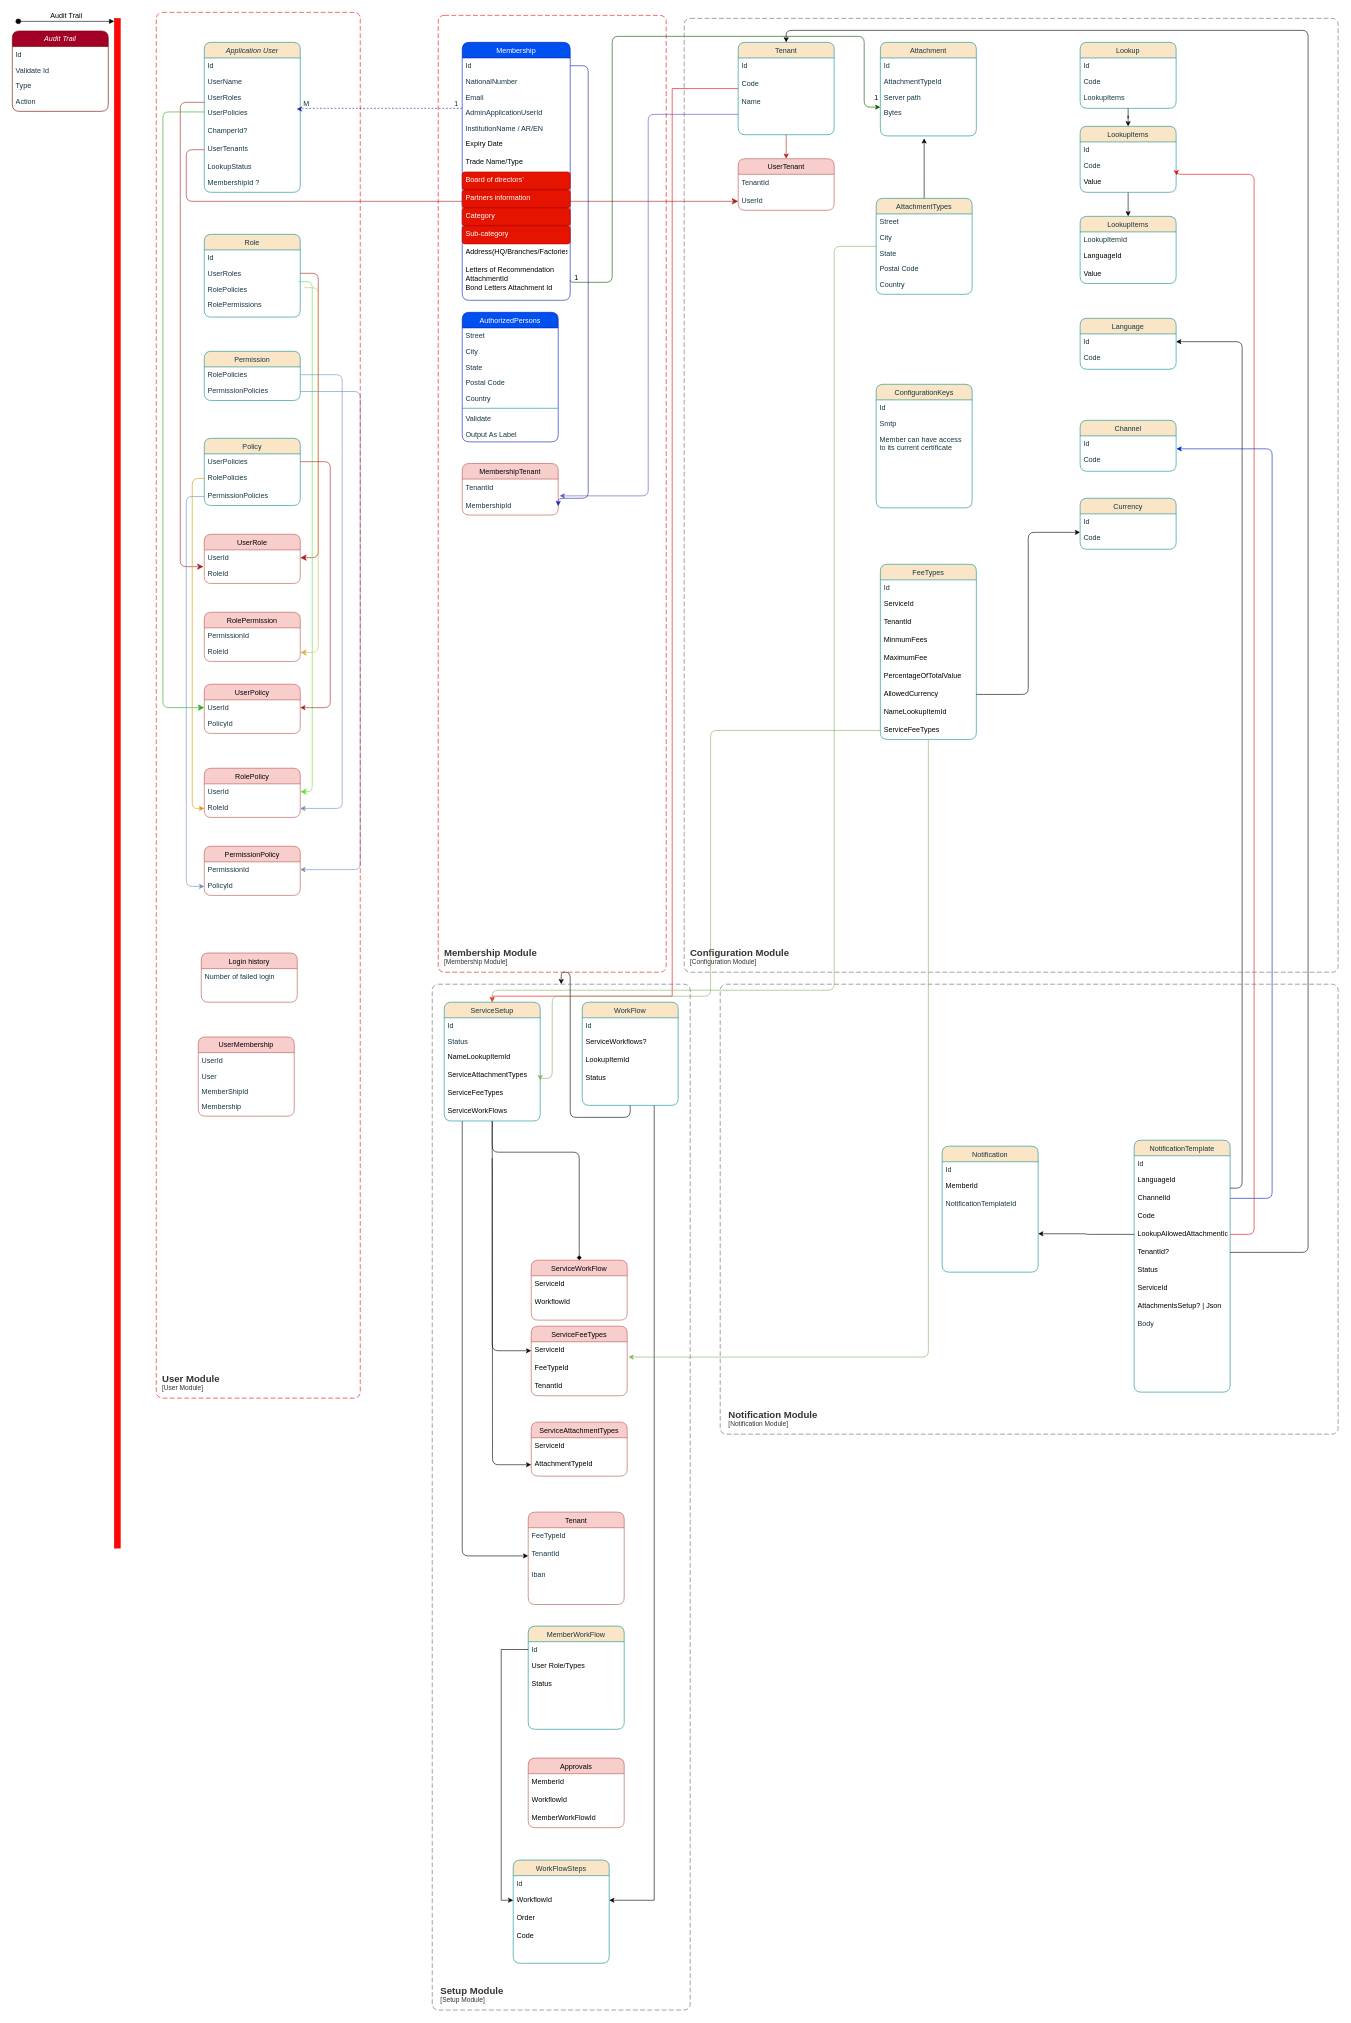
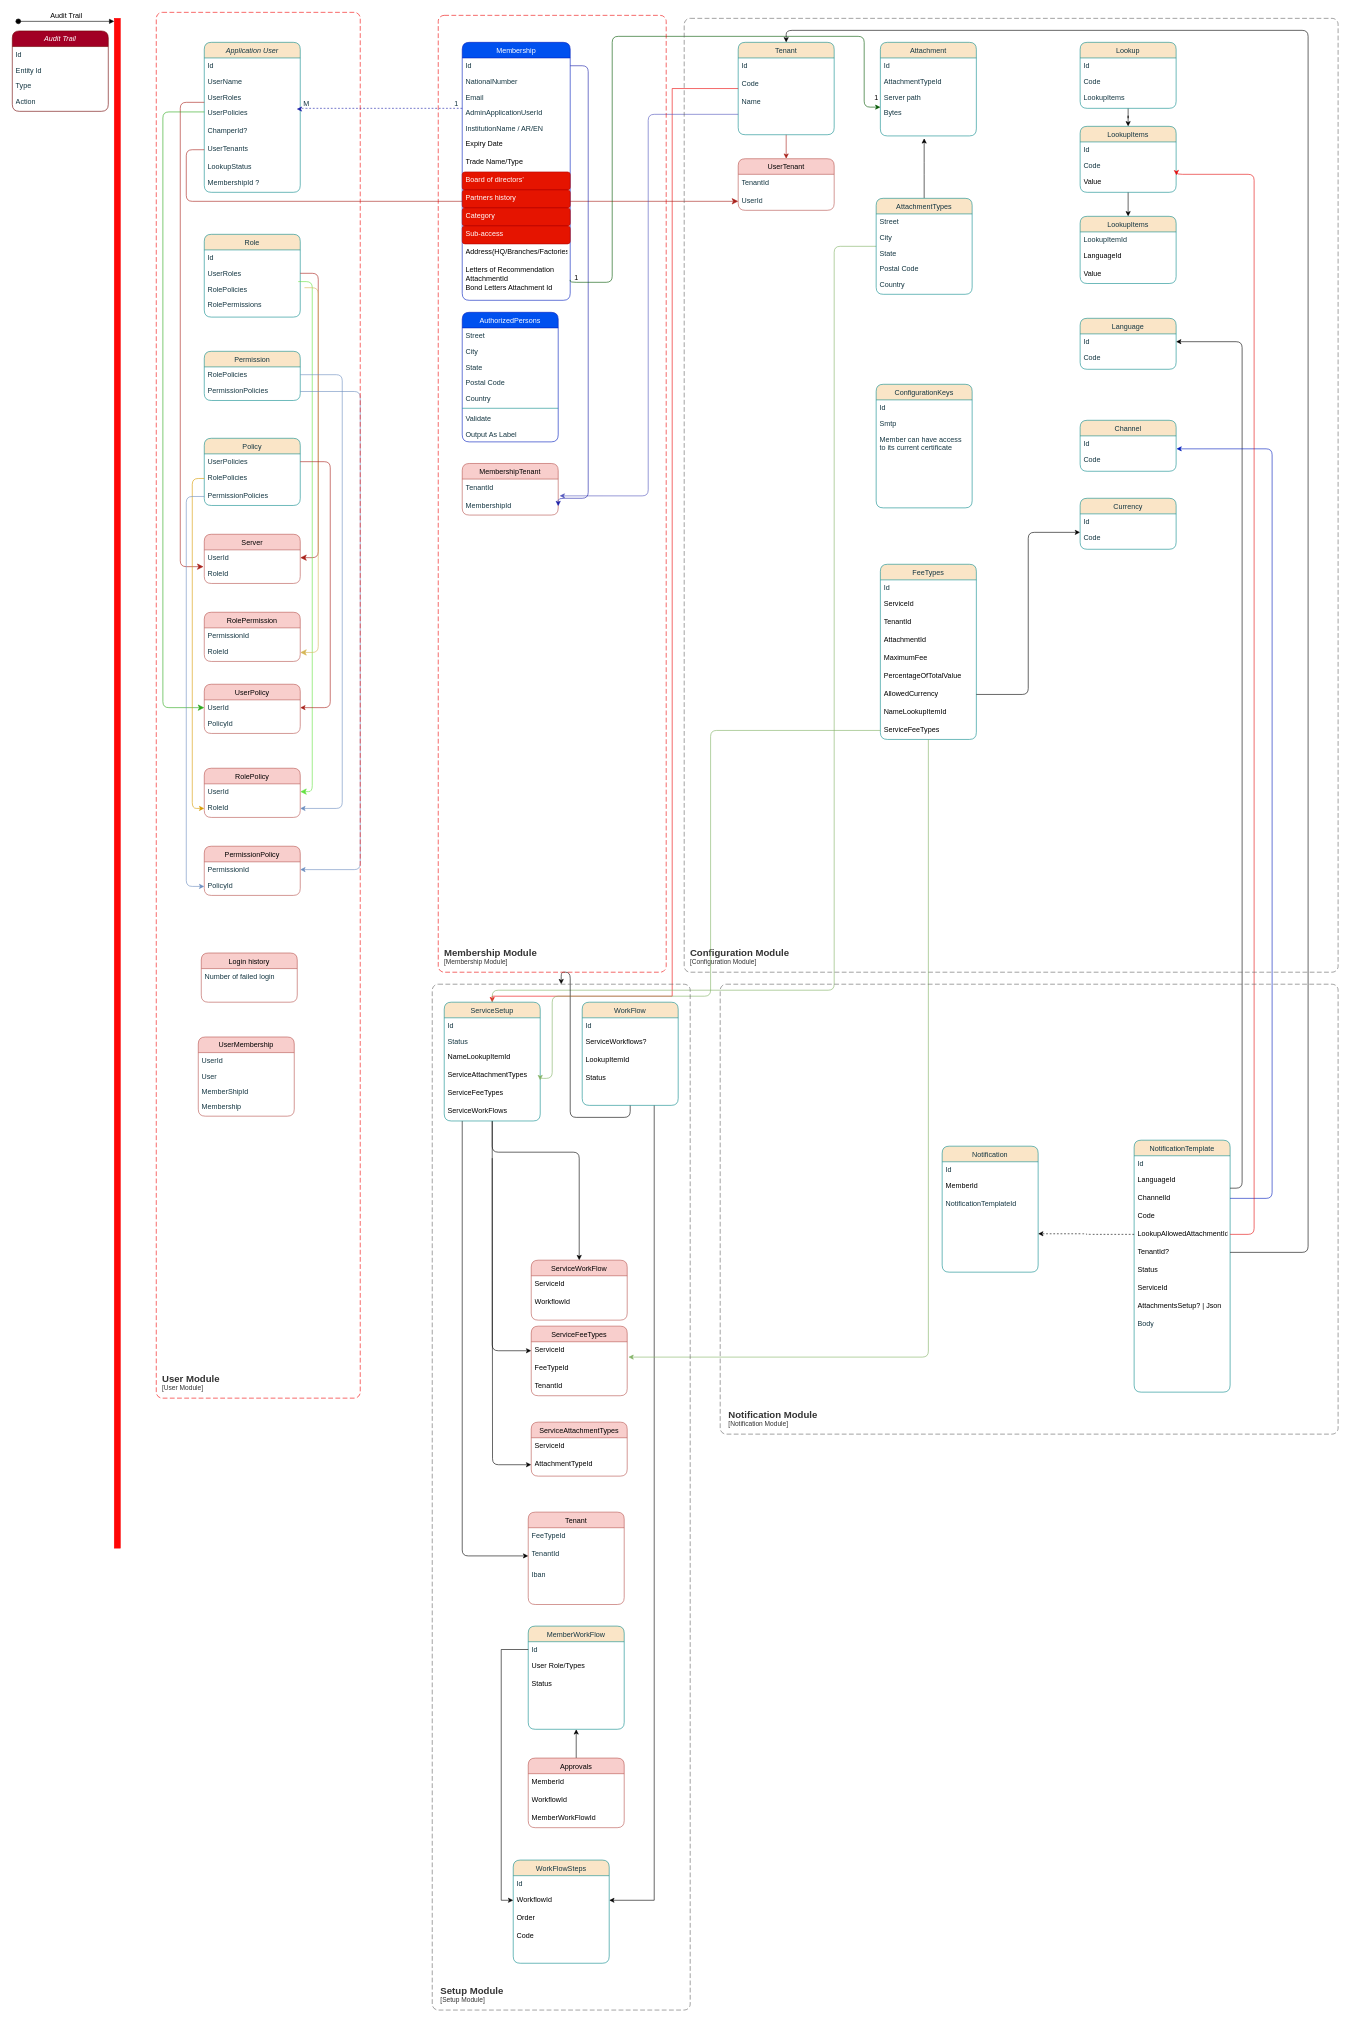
node "Validate Id": label "Validate Id" -> "Entity Id"
node "Partners information": label "Partners information" -> "Partners history"
node "Sub-category": label "Sub-category" -> "Sub-access"
node "UserRole": label "UserRole" -> "Server"
node "MinmumFees": label "MinmumFees" -> "AttachmentId"
edge "LookupAllowedAttachmentId?" -> "NotificationTemplateId": style solid -> dashed
edge "ServiceSetup" -> "ServiceWorkFlow": arrowhead diamond -> classic
edge "Approvals" -> "MemberWorkFlow": added
